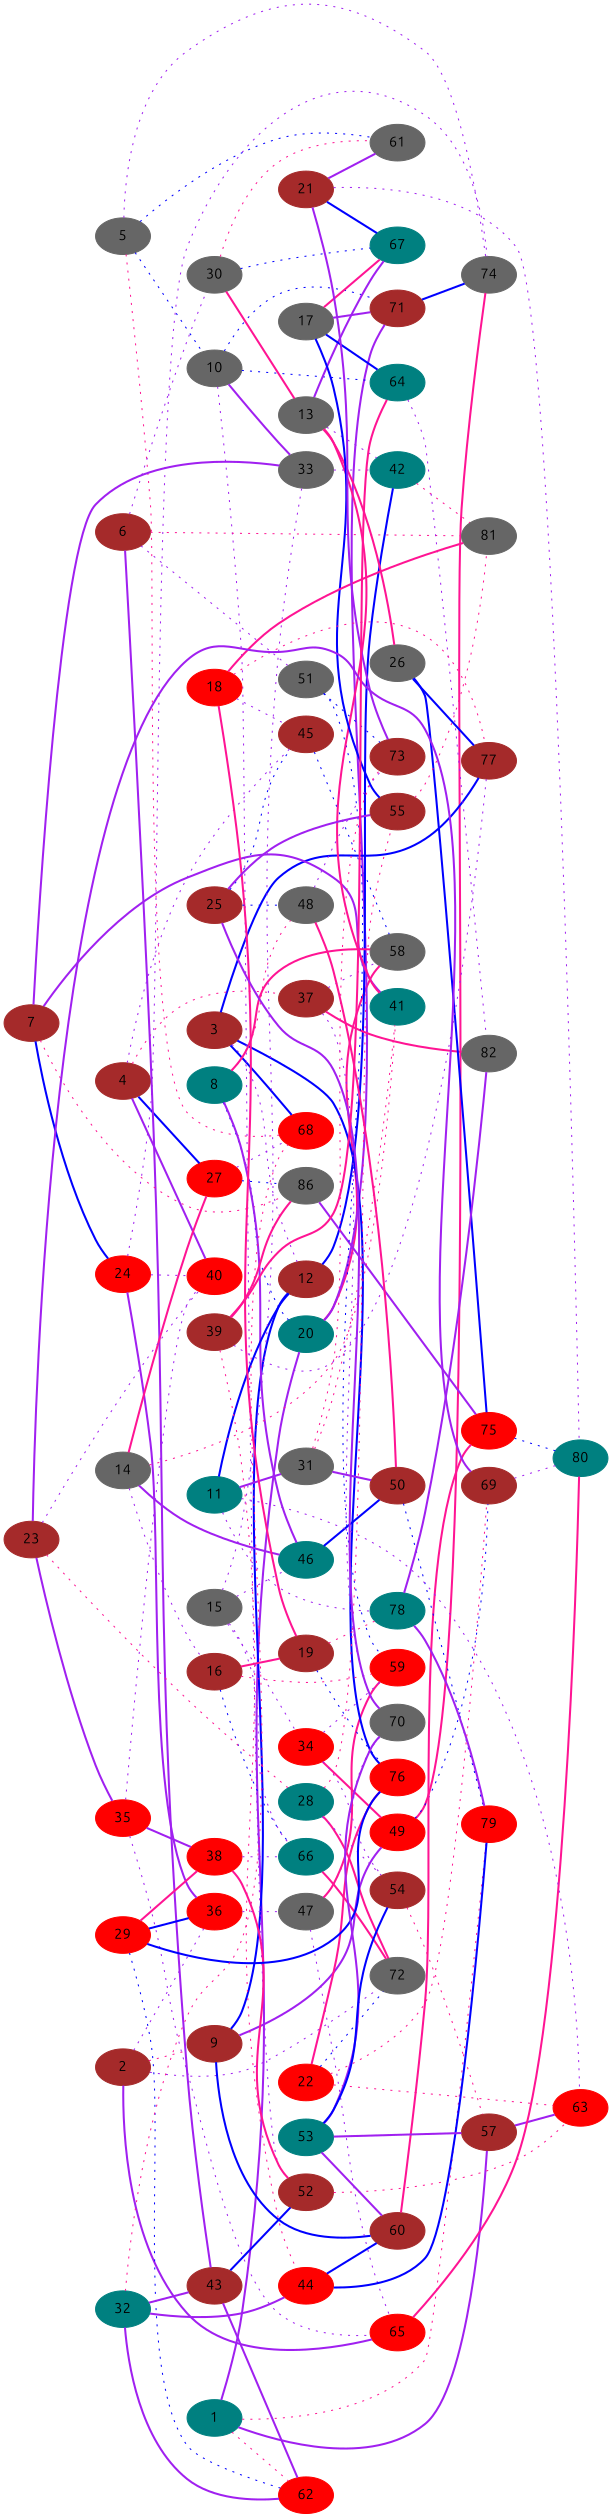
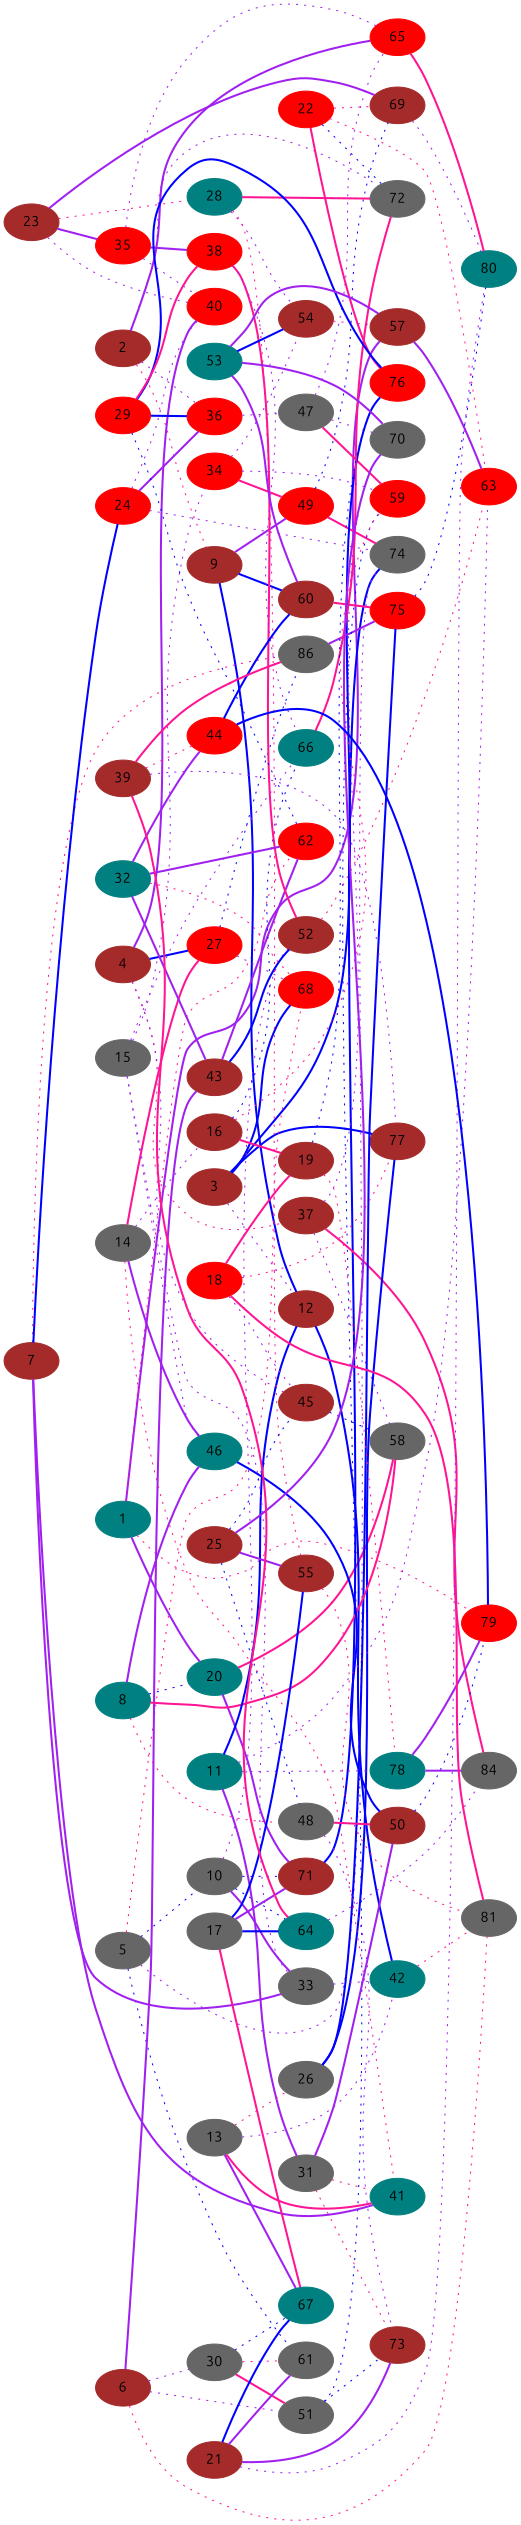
edge "30" -- "13": now "30" -- "51"
edge "13" -- "26": style bold -> dotted
node "82": label "82" -> "84"
